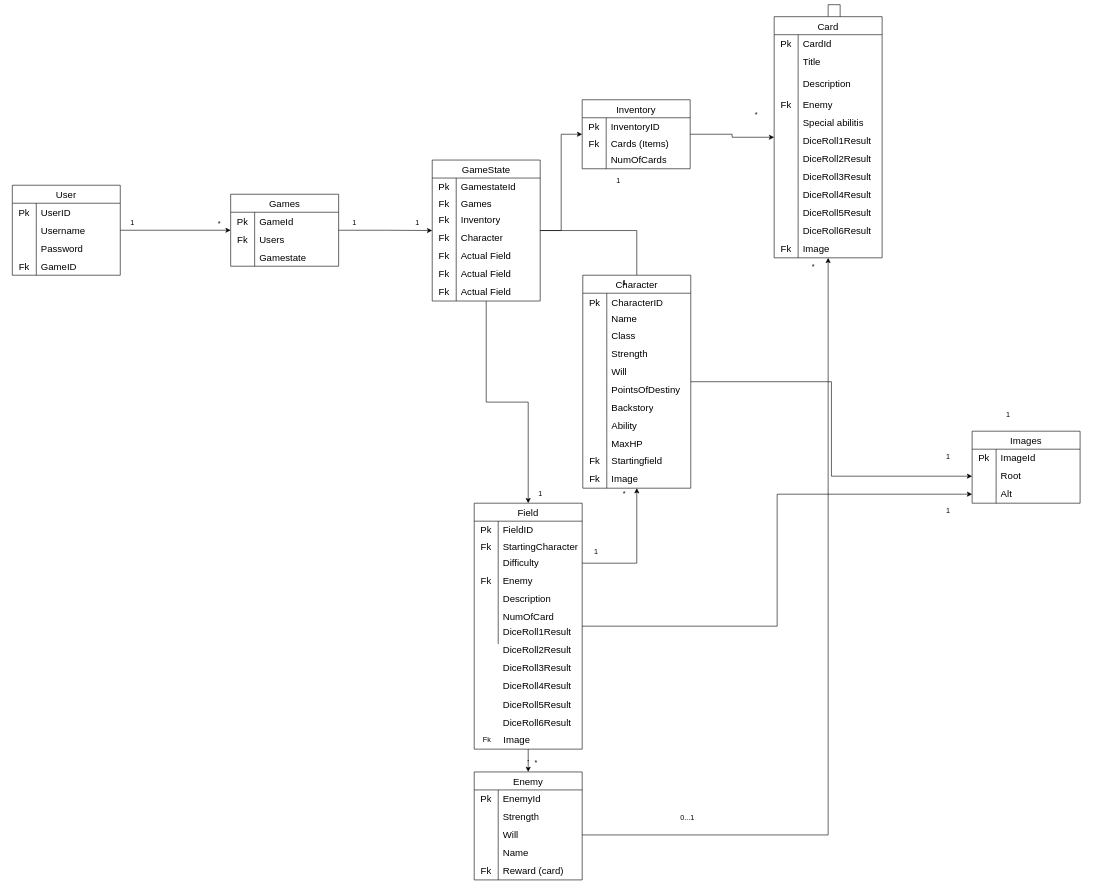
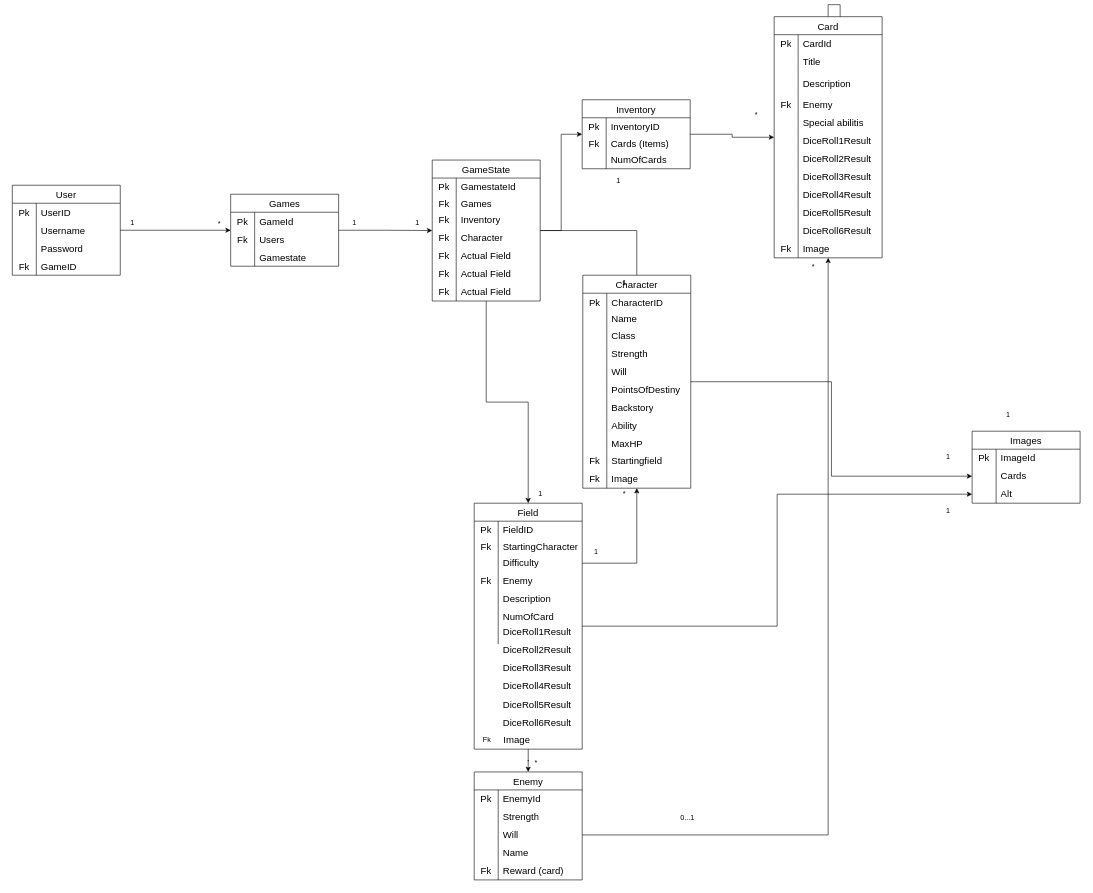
node "Root": label "Root" -> "Cards"
